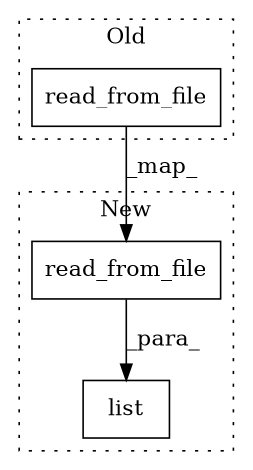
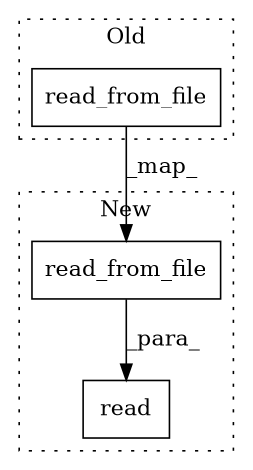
node "list": label "list" -> "read"
